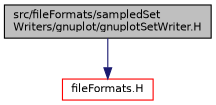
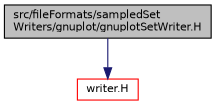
node "fileFormats.H": label "fileFormats.H" -> "writer.H"
